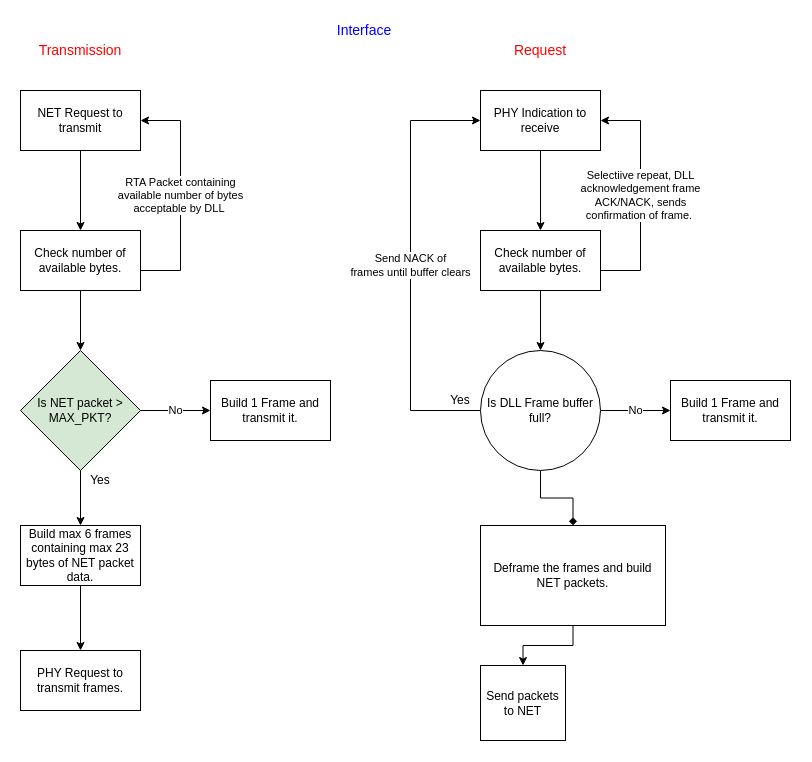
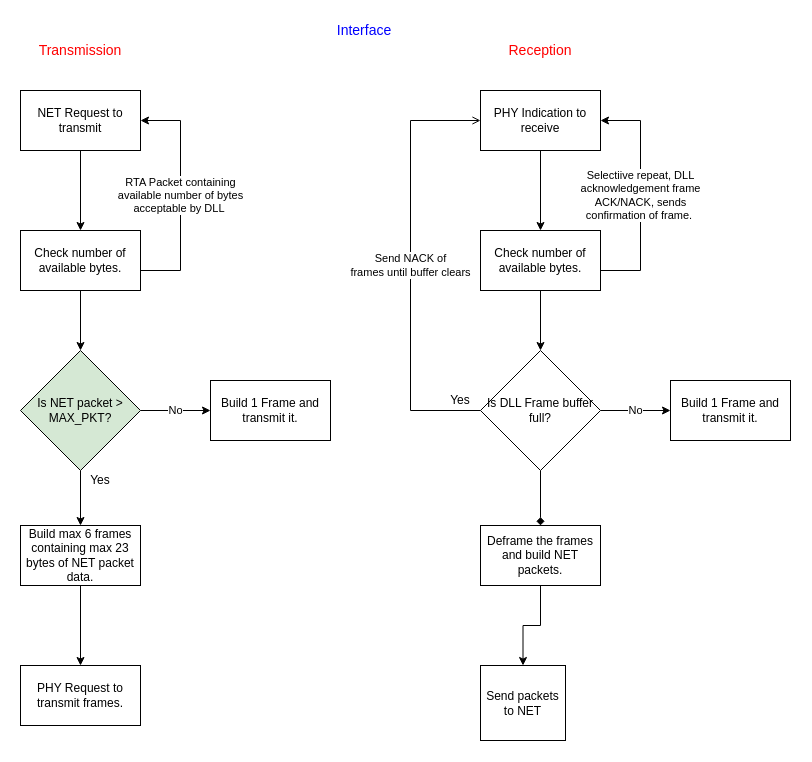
node "Request": label "Request" -> "Reception"
edge "Is DLL Frame buffer full?" -> "PHY Indication to receive": arrowhead classic -> open
node "Is DLL Frame buffer full?": shape ellipse -> diamond
node "Deframe the frames and build NET packets.": size 185x100 -> 120x60
node "PHY Request to transmit frames.": moved (81, 681) -> (81, 696)
